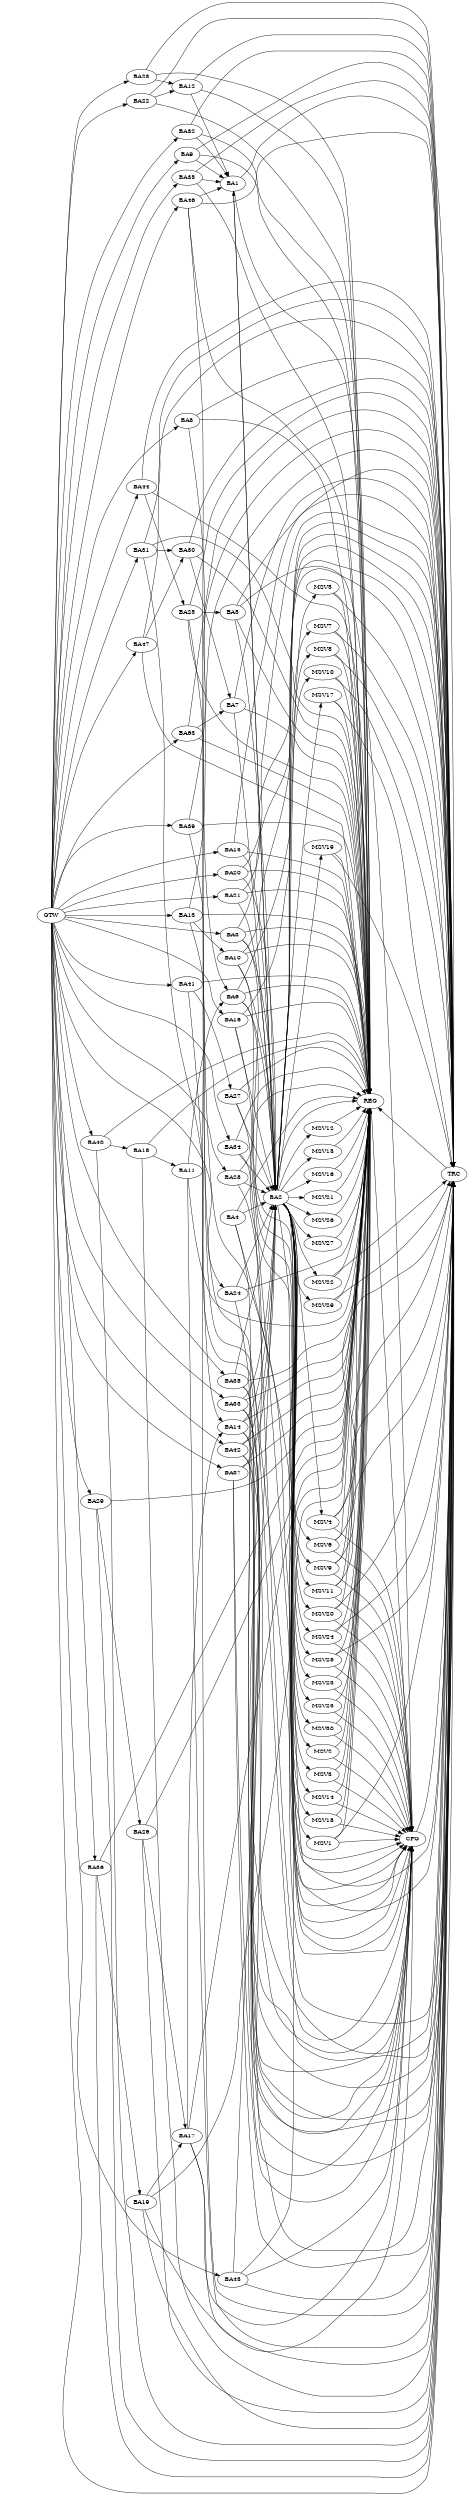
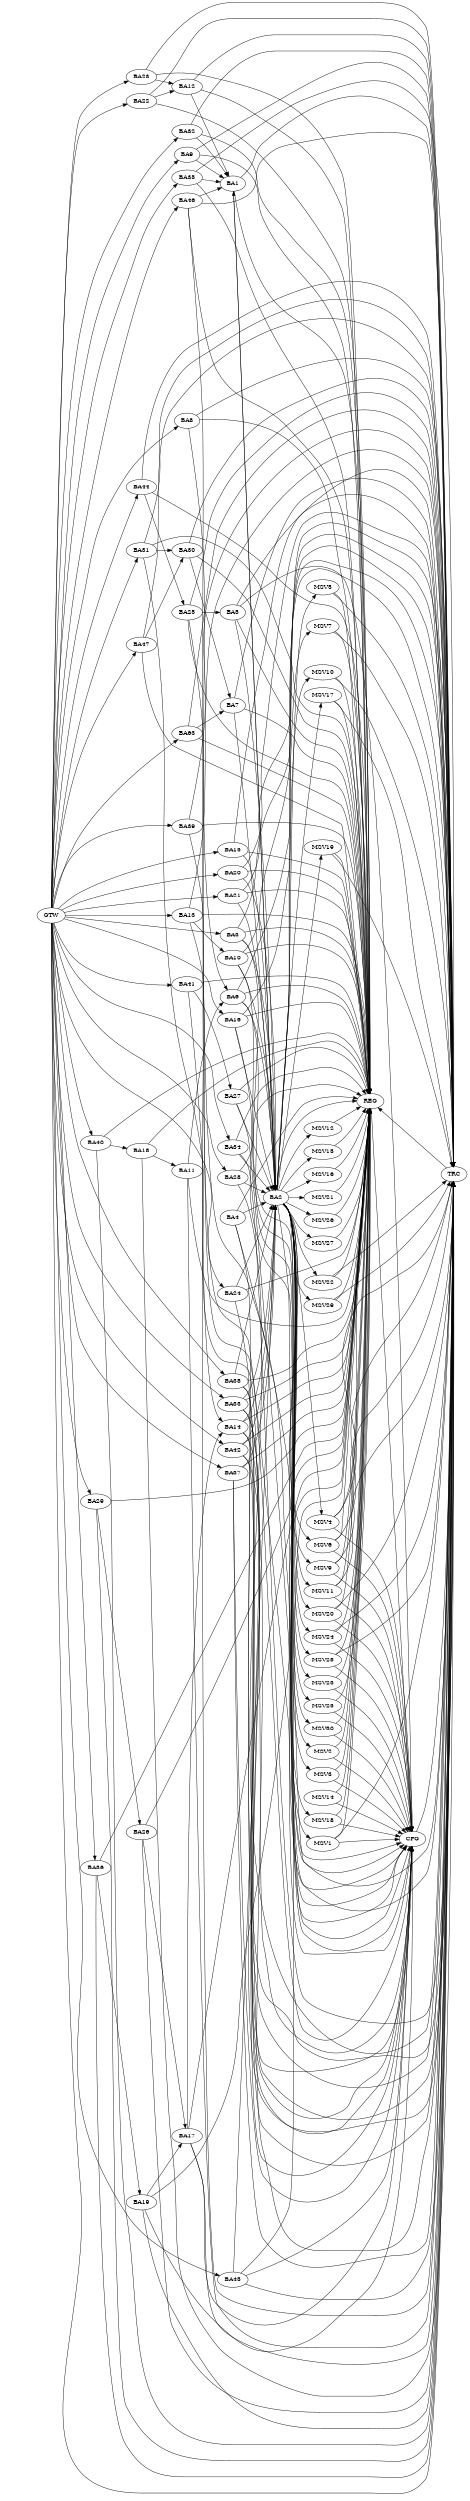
node "MSV8": removed
edge "BA2" -> "MSV14": removed
